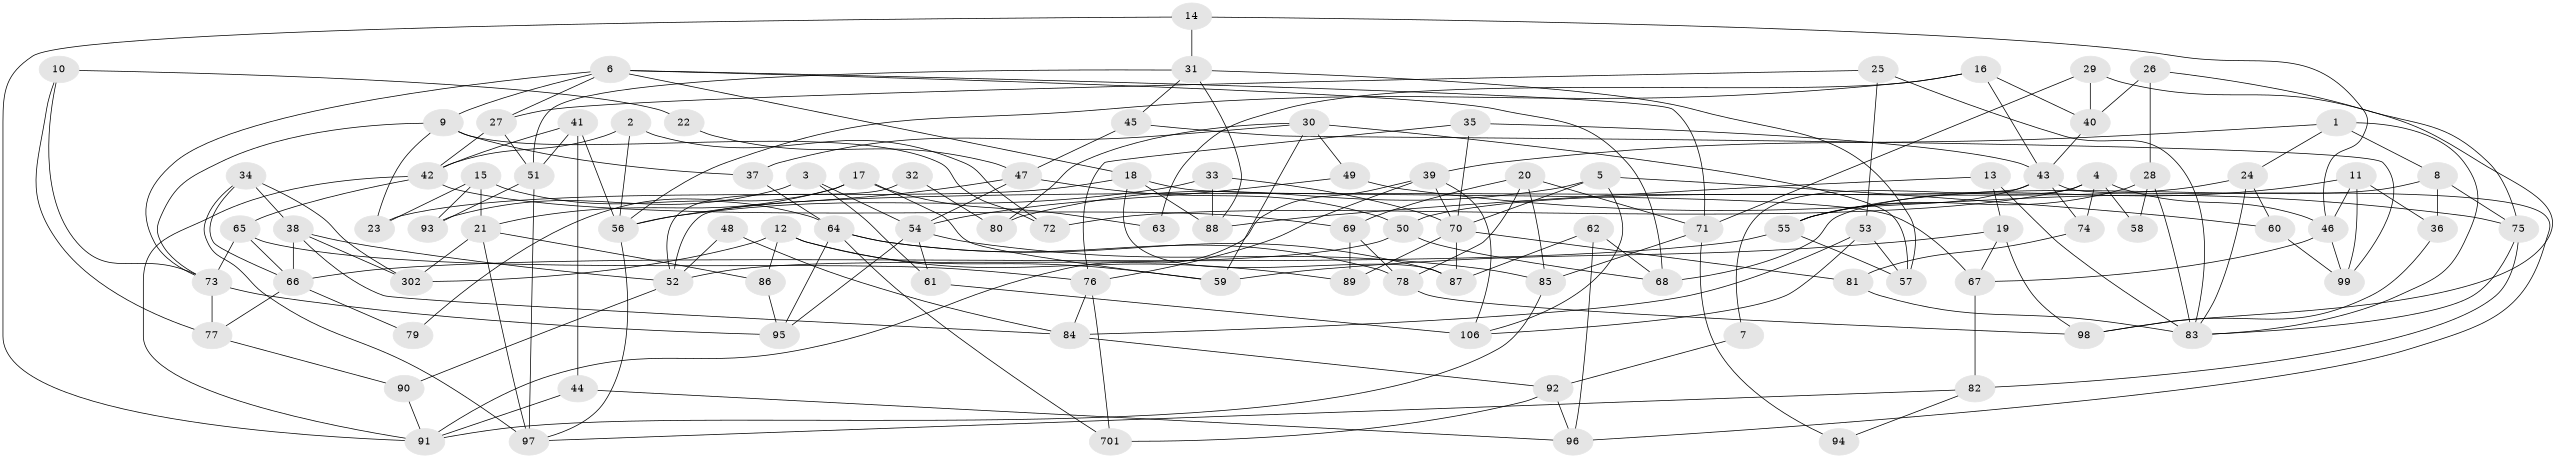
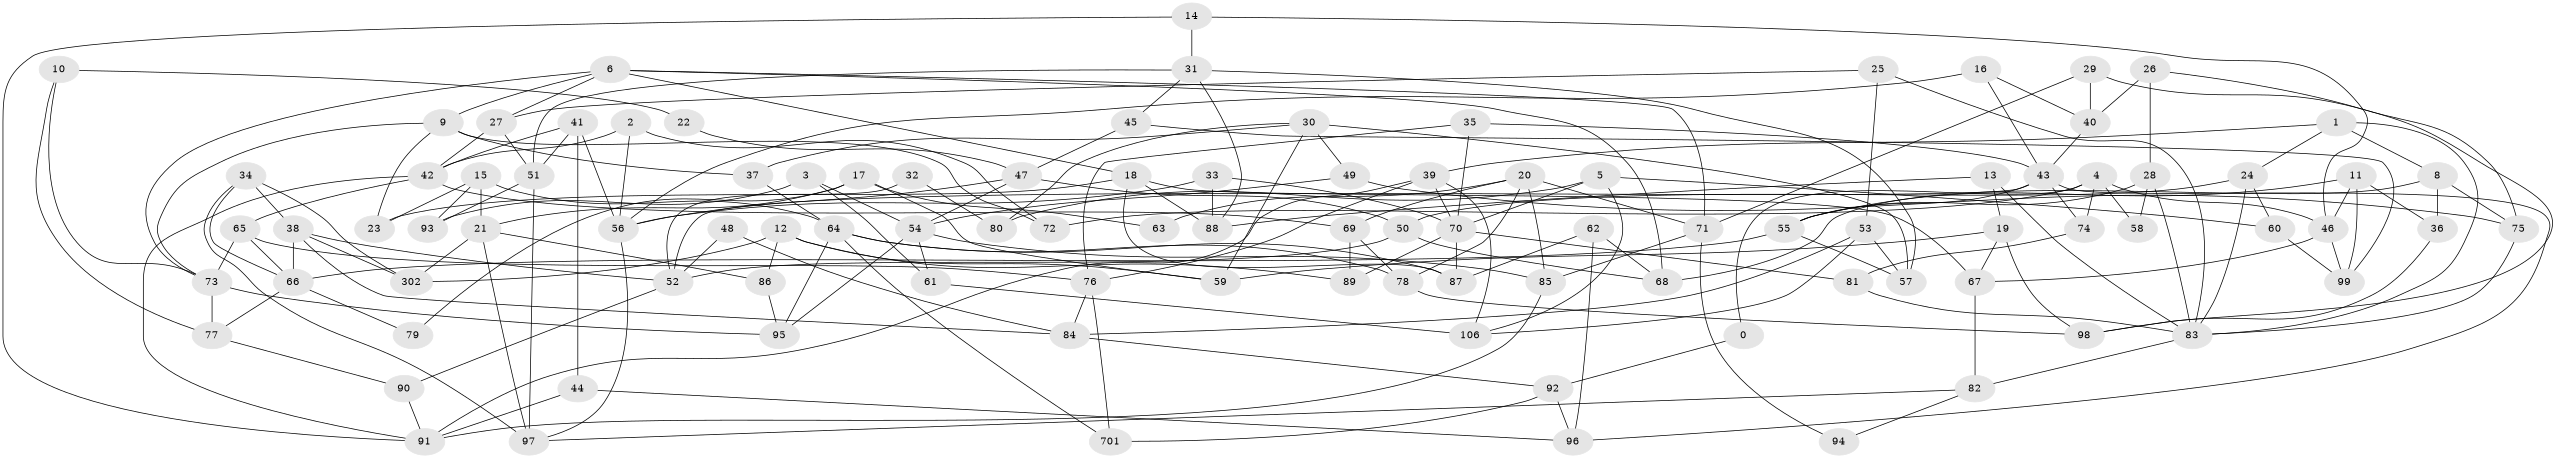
edge "16" -- "63": now "20" -- "63"
node "7": label "7" -> "0"
edge "75" -- "82": now "83" -- "82"
